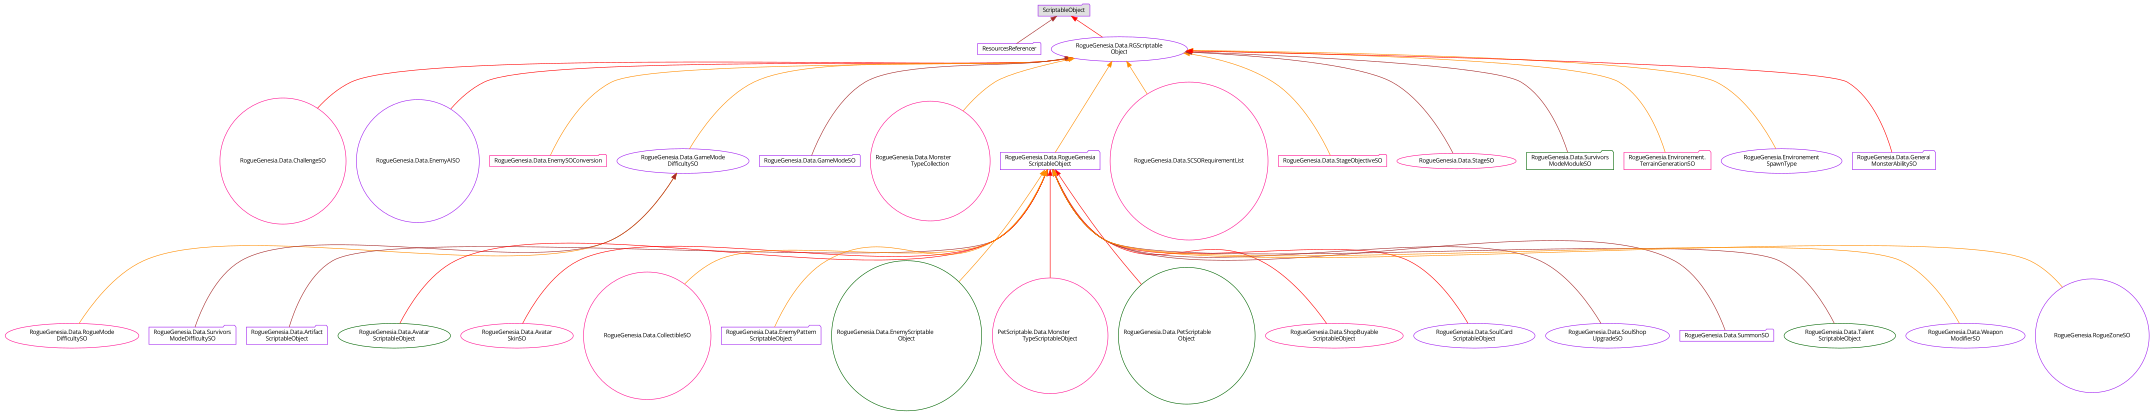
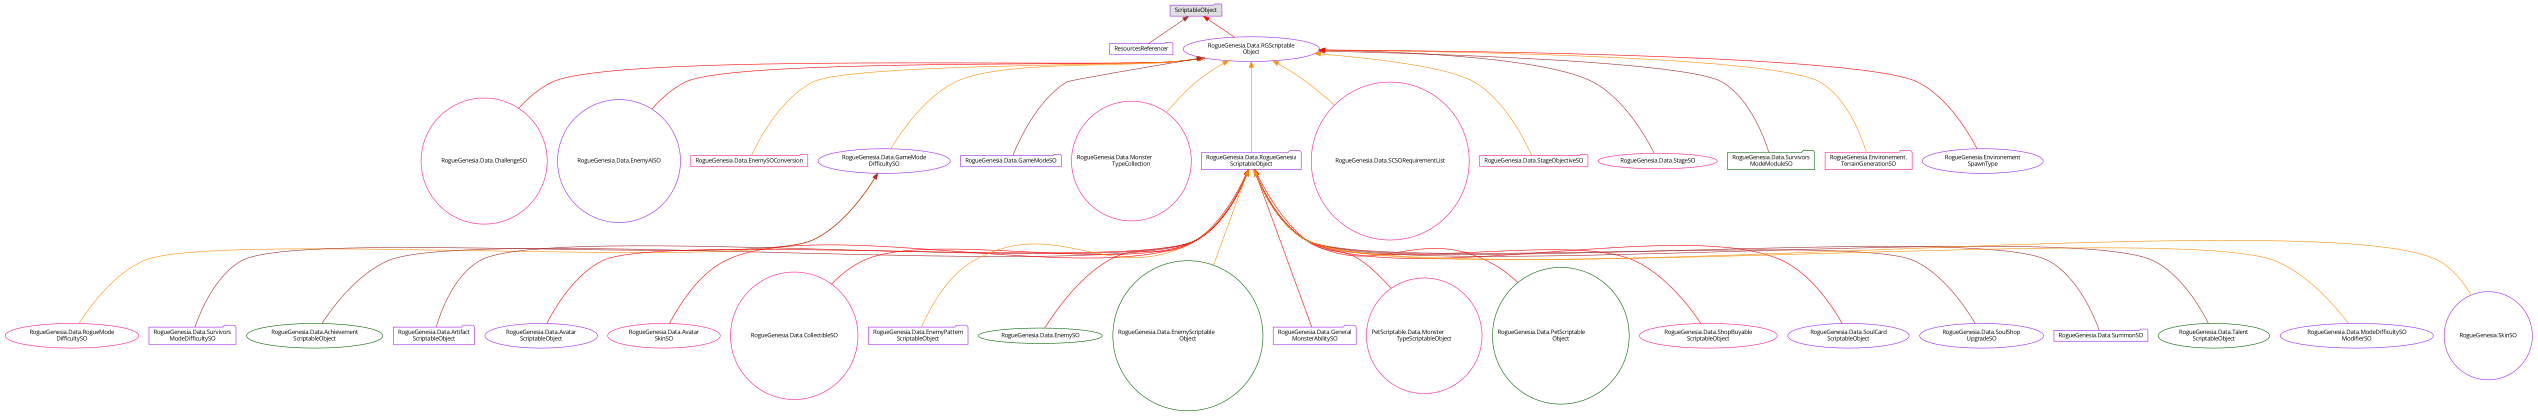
edge "RogueGenesia.Data.General MonsterAbilitySO" -> "RogueGenesia.Data.RGScriptable Object": now "RogueGenesia.Data.General MonsterAbilitySO" -> "RogueGenesia.Data.RogueGenesia ScriptableObject"
edge "RogueGenesia.Environement SpawnType" -> "RogueGenesia.Data.RGScriptable Object": color darkorange -> red
edge "RogueGenesia.Data.CollectibleSO" -> "RogueGenesia.Data.RogueGenesia ScriptableObject": color darkorange -> red
node "RogueGenesia.Data.Achievement ScriptableObject": added
node "RogueGenesia.Data.Avatar ScriptableObject": color darkgreen -> purple
node "RogueGenesia.Data.EnemySO": added
node "RogueGenesia.Data.Weapon ModifierSO": label "RogueGenesia.Data.Weapon ModifierSO" -> "RogueGenesia.Data.ModeDifficultySO ModifierSO"
node "RogueGenesia.RogueZoneSO": label "RogueGenesia.RogueZoneSO" -> "RogueGenesia.SkinSO"
